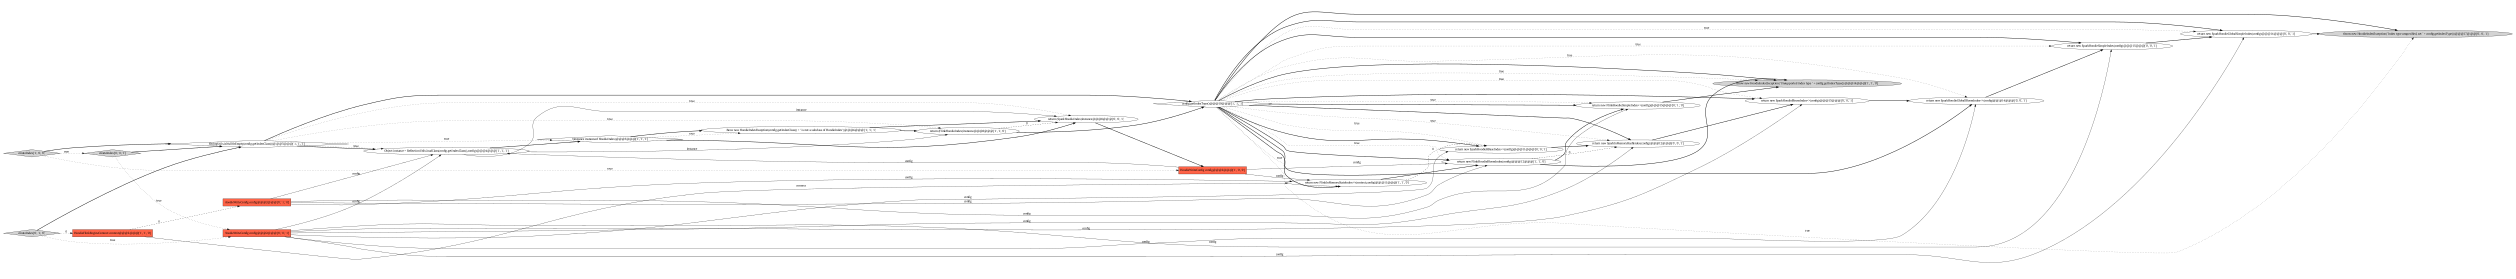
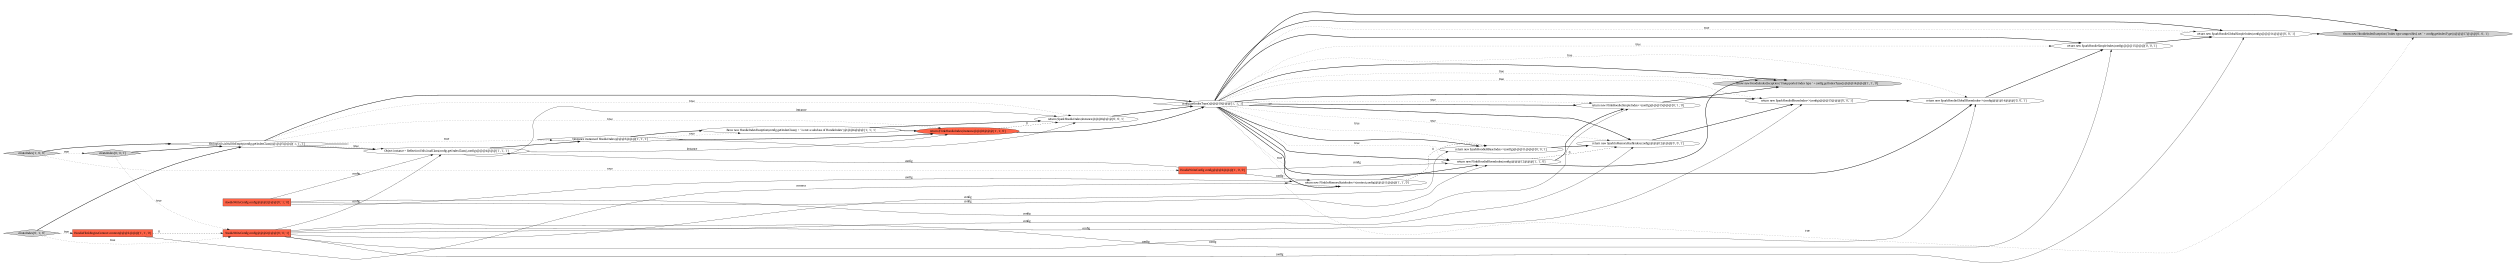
node "return (FlinkHoodieIndex)instance@@@8@@@['1', '1', '0']": fillcolor white -> tomato
edge "!(instance instanceof HoodieIndex)@@@5@@@['1', '1', '1']" -> "return (FlinkHoodieIndex)instance@@@8@@@['1', '1', '0']": added
edge "return (SparkHoodieIndex)instance@@@8@@@['0', '0', '1']" -> "HoodieWriteConfig config@@@2@@@['1', '0', '0']": now "return (SparkHoodieIndex)instance@@@8@@@['0', '0', '1']" -> "config.getIndexType()@@@10@@@['1', '1', '1']"
edge "!(instance instanceof HoodieIndex)@@@5@@@['1', '1', '1']" -> "return (SparkHoodieIndex)instance@@@8@@@['0', '0', '1']": style bold -> solid
edge "HoodieFlinkEngineContext context@@@2@@@['1', '1', '0']" -> "HoodieWriteConfig config@@@2@@@['0', '1', '0']": now "HoodieFlinkEngineContext context@@@2@@@['1', '1', '0']" -> "HoodieWriteConfig config@@@2@@@['0', '0', '1']"
edge "createIndex['0', '1', '0']" -> "HoodieFlinkEngineContext context@@@2@@@['1', '1', '0']": label "0" -> "true"
